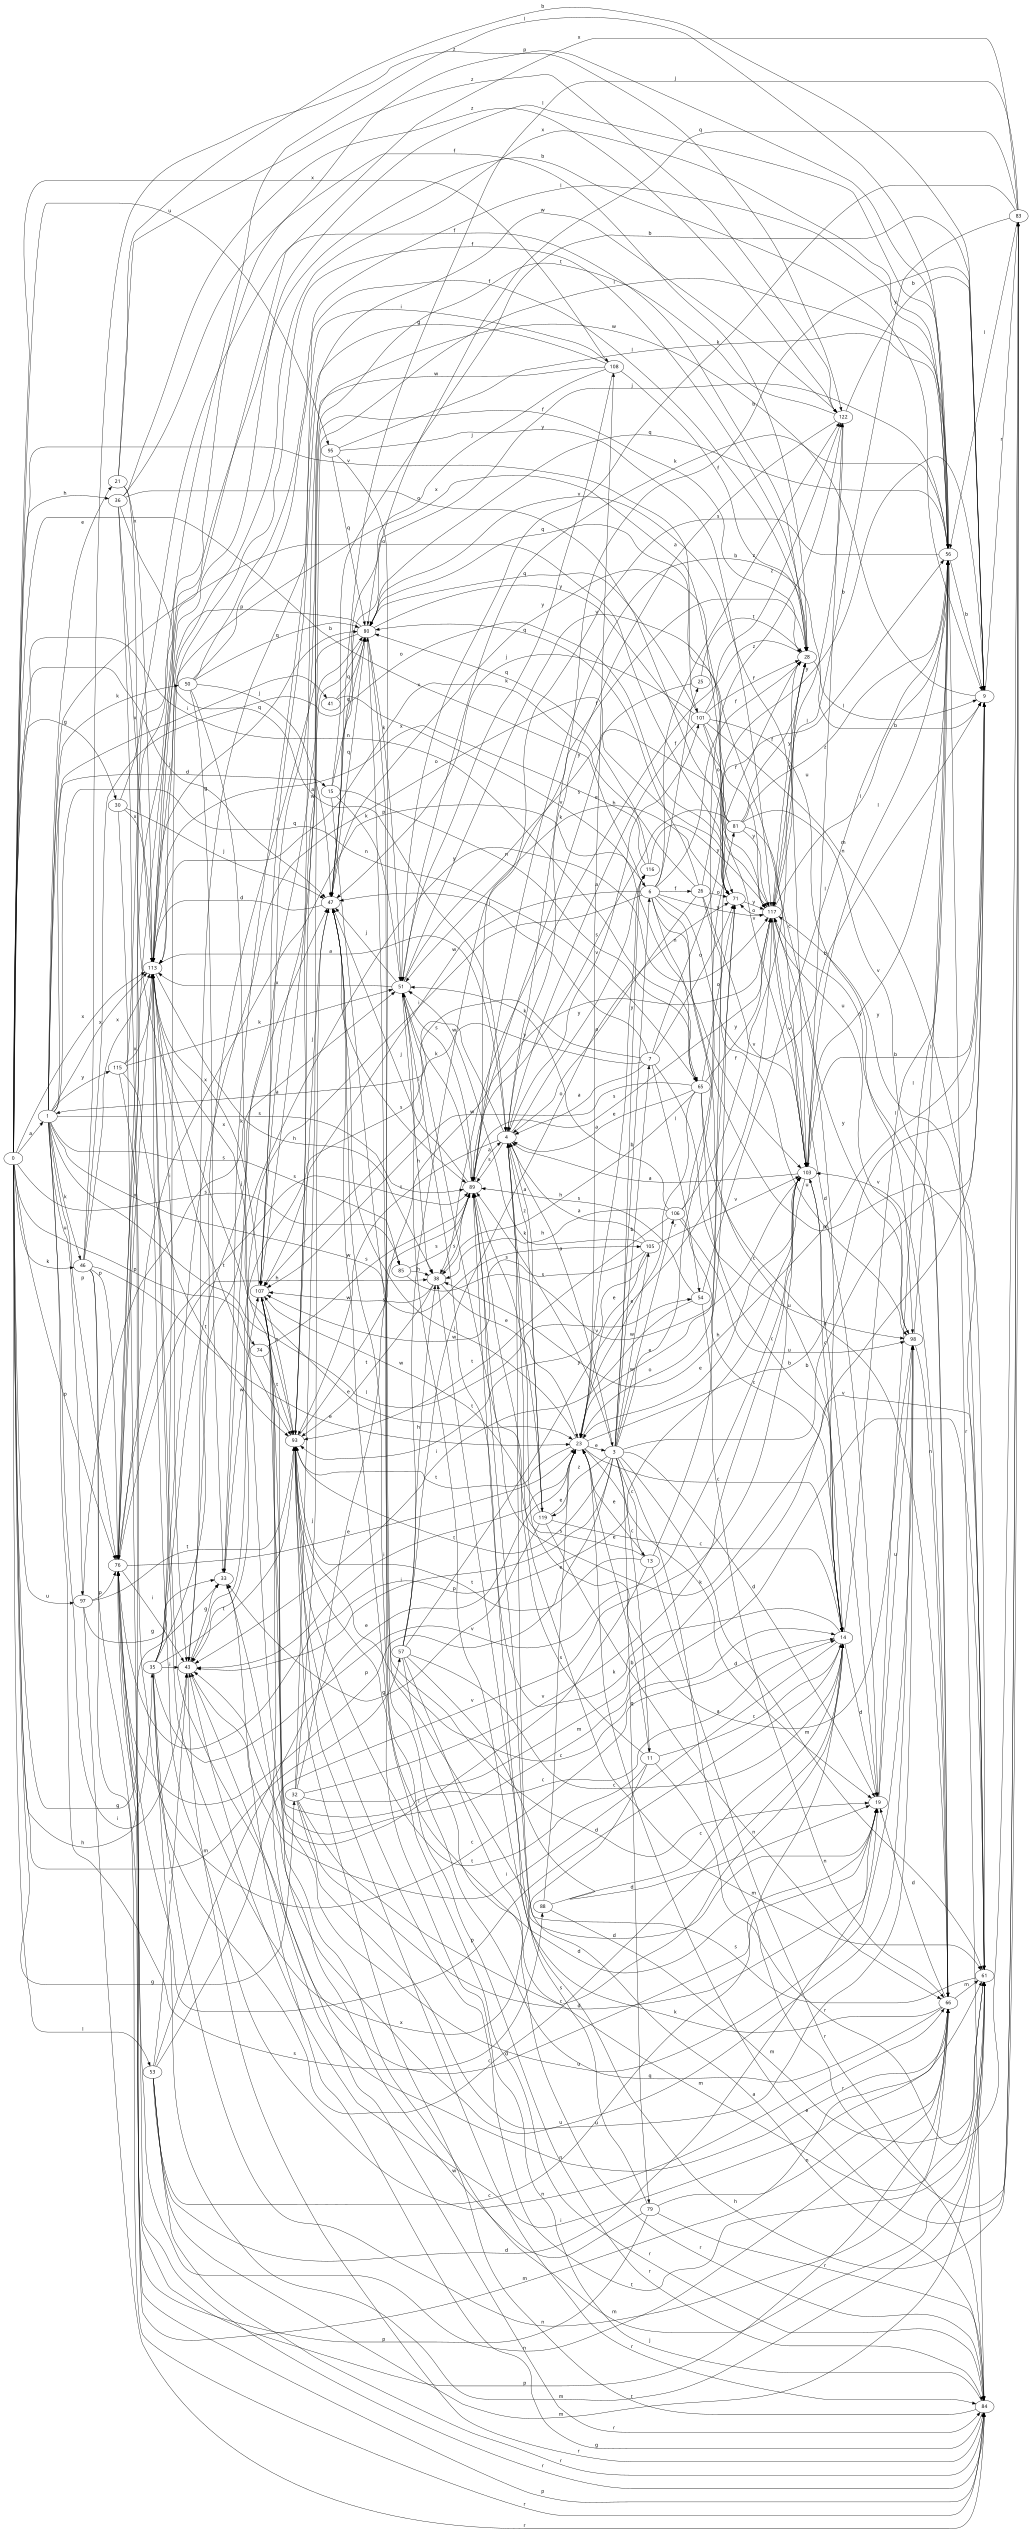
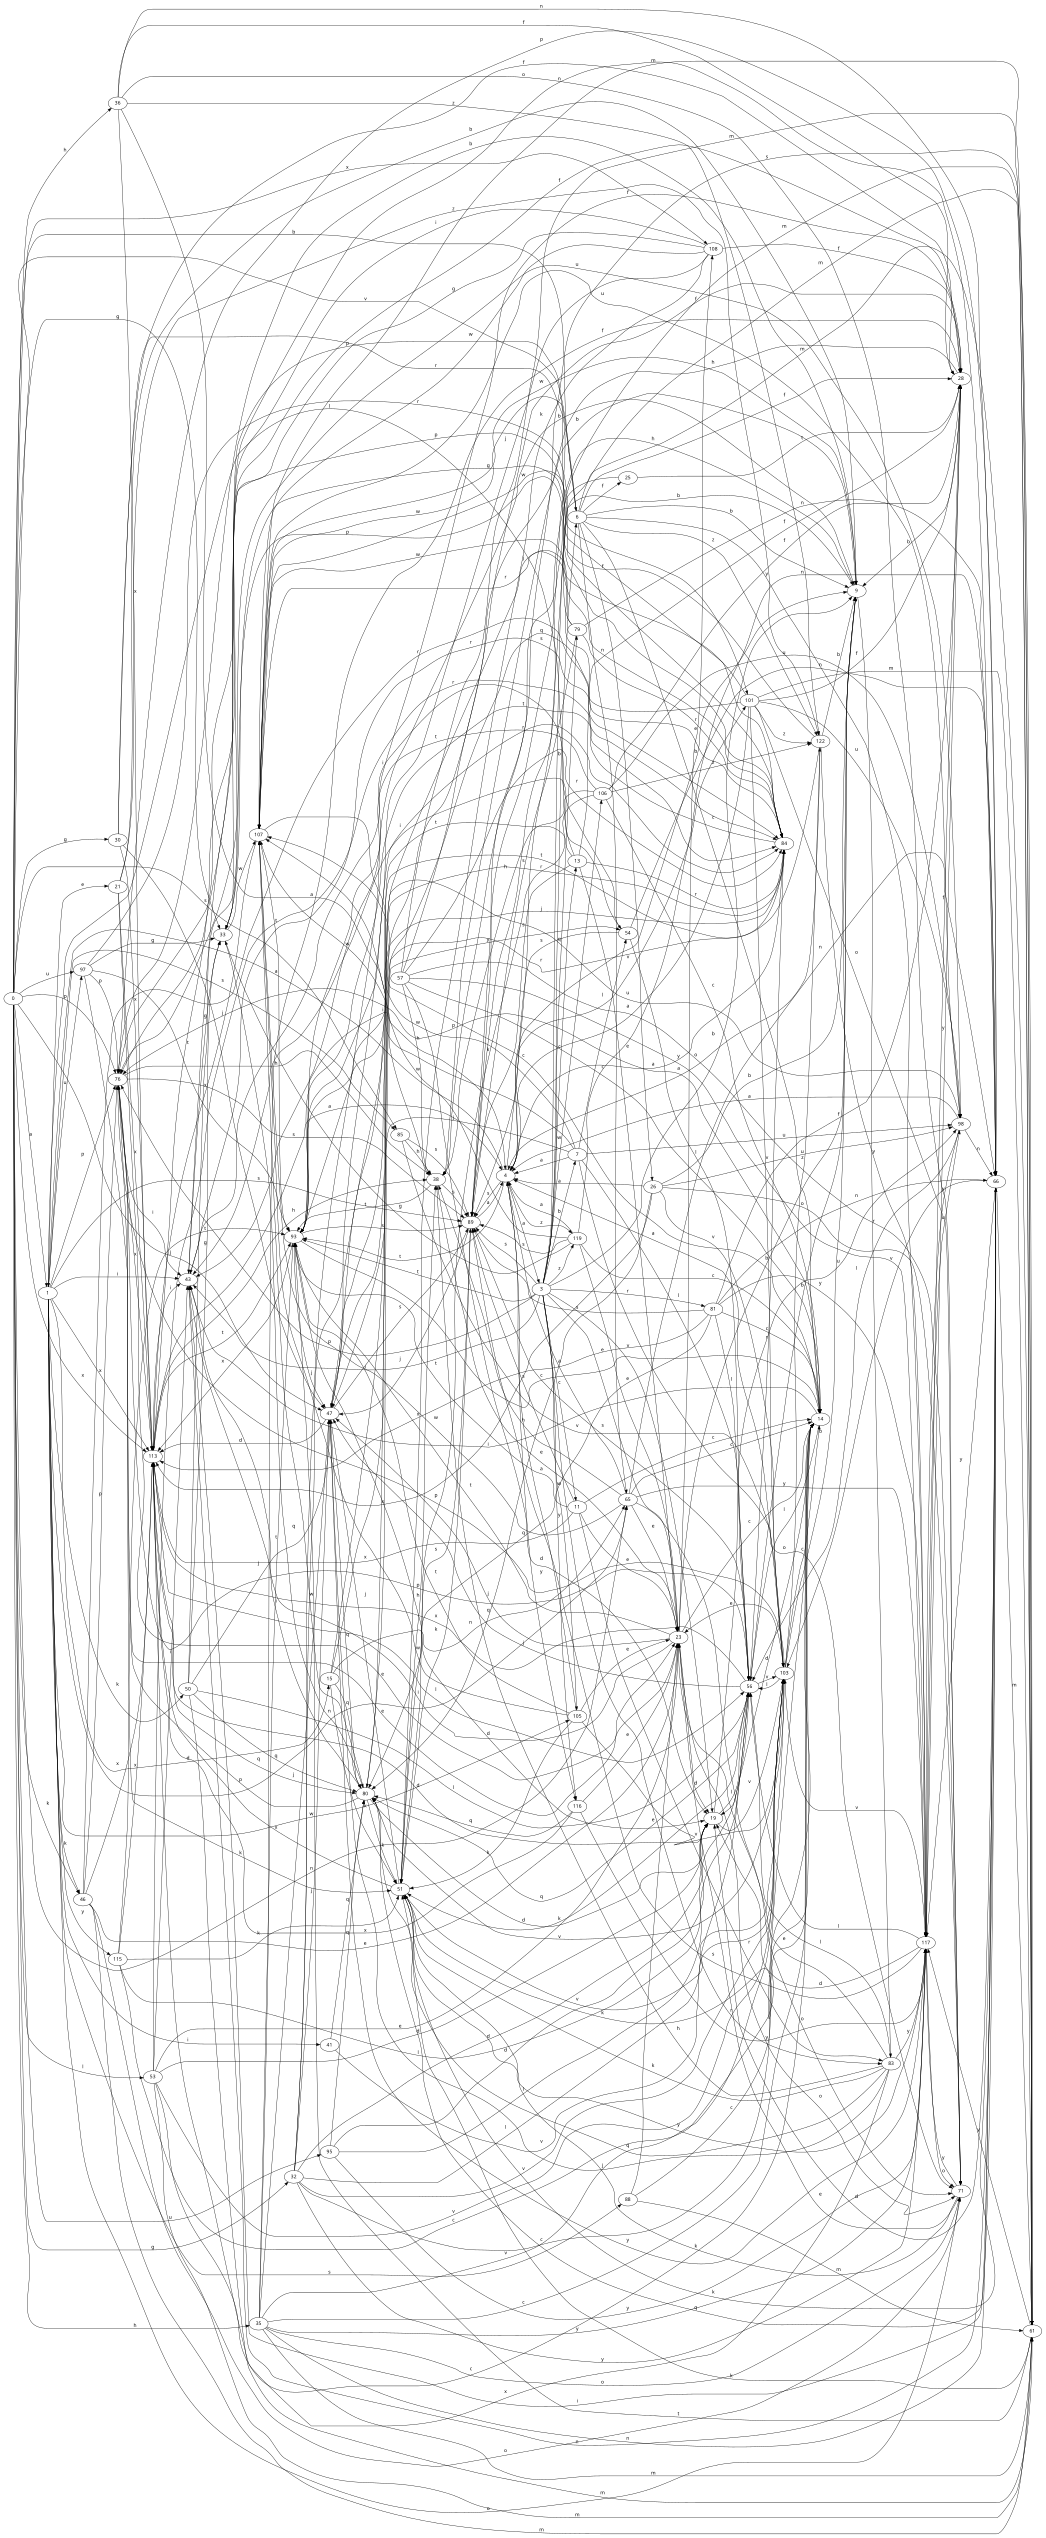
edge "46" -> "122": removed, label "z"
edge "80" -> "117": now "80" -> "54"
edge "6" -> "43": removed, label "i"
node "74": removed
edge "23" -> "3": reversed
edge "3" -> "19": label "d" -> "v"
edge "35" -> "43": removed, label "i"
edge "0" -> "57": removed, label "m"
